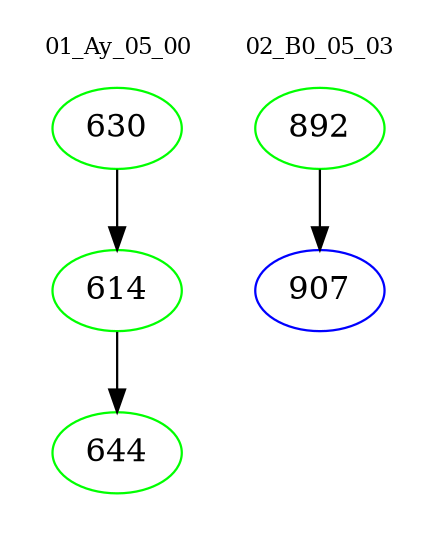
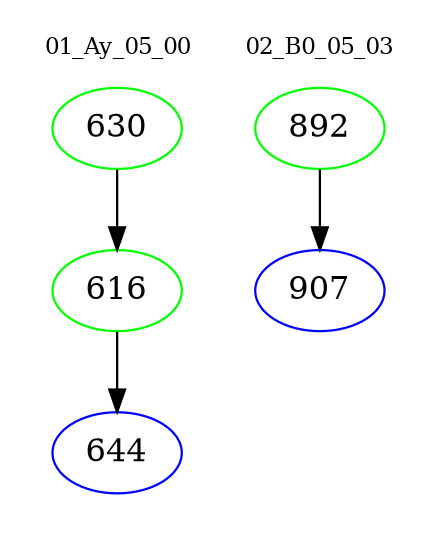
node "614": label "614" -> "616"
node "644": color green -> blue
